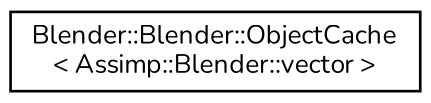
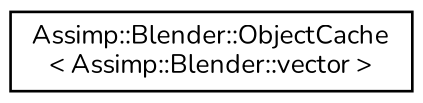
node "Blender::Blender::ObjectCache < Assimp::Blender::vector >": label "Blender::Blender::ObjectCache < Assimp::Blender::vector >" -> "Assimp::Blender::ObjectCache < Assimp::Blender::vector >"
